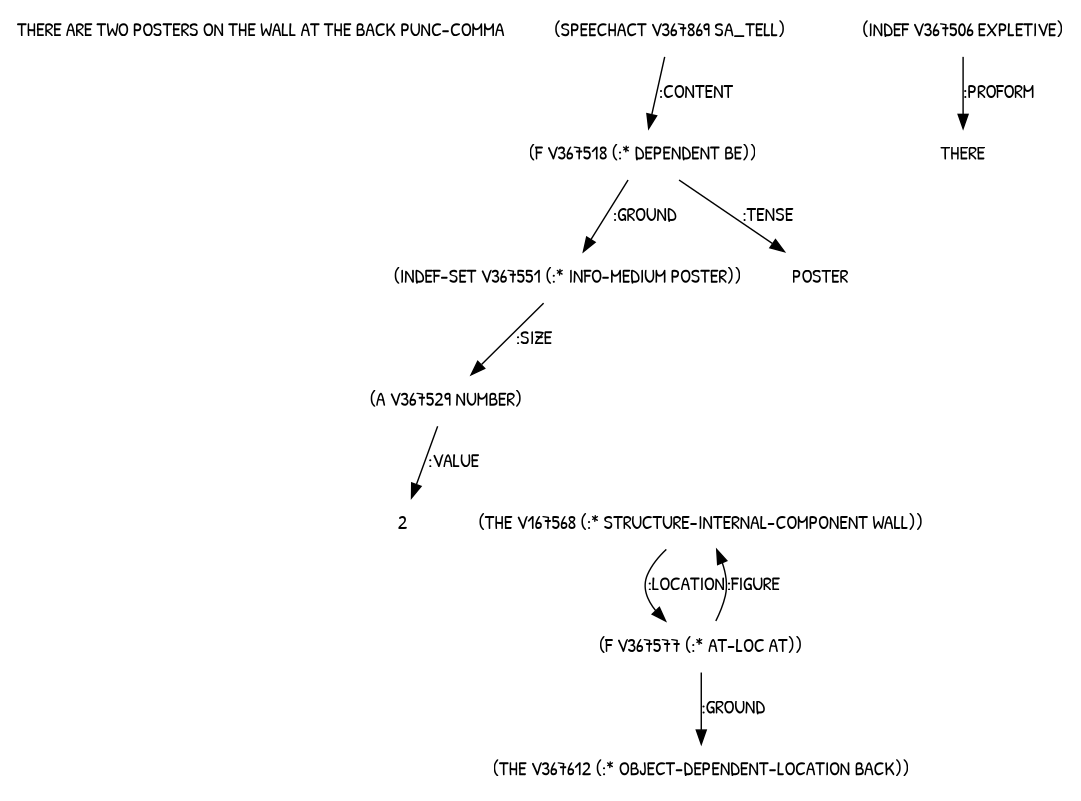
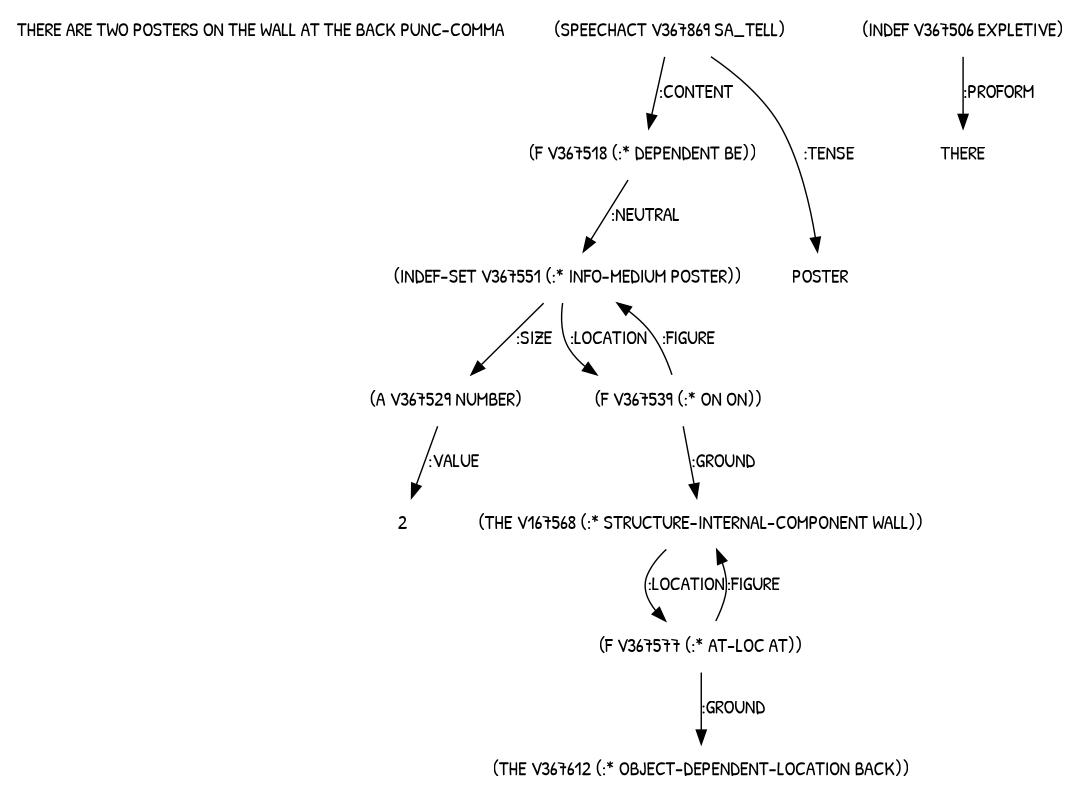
edge "(F V367518 (:* DEPENDENT BE))" -> "POSTER": now "(SPEECHACT V367869 SA_TELL)" -> "POSTER"
edge "(F V367518 (:* DEPENDENT BE))" -> "(INDEF-SET V367551 (:* INFO-MEDIUM POSTER))": label ":GROUND" -> ":NEUTRAL"
node "(F V367539 (:* ON ON))": added
